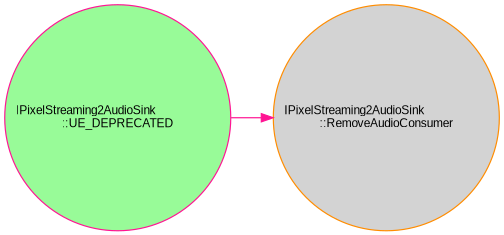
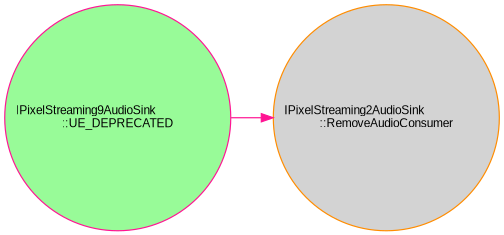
node "IPixelStreaming2AudioSink ::UE_DEPRECATED": label "IPixelStreaming2AudioSink ::UE_DEPRECATED" -> "IPixelStreaming9AudioSink ::UE_DEPRECATED"
